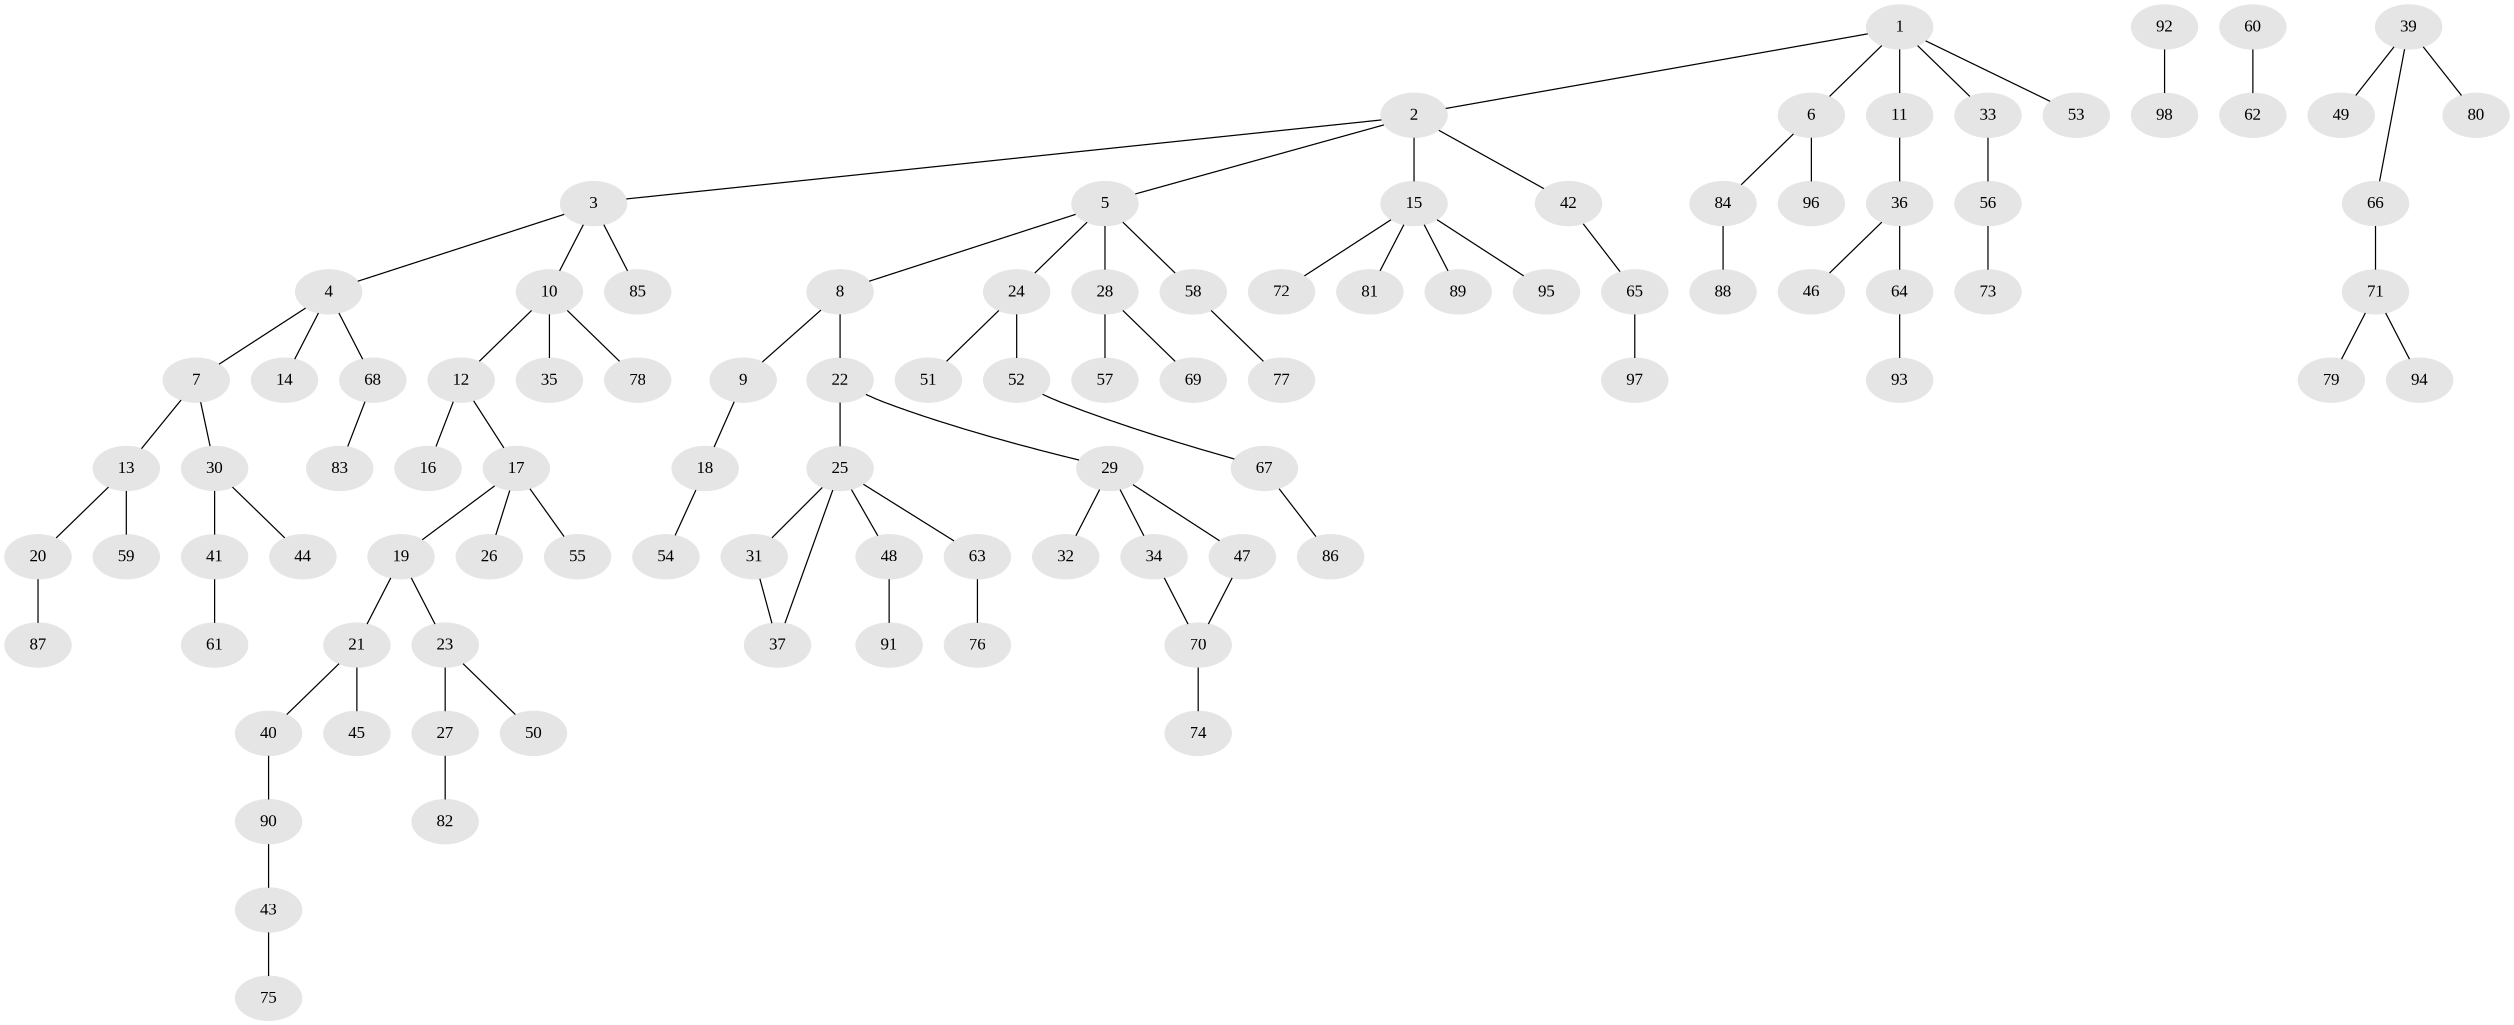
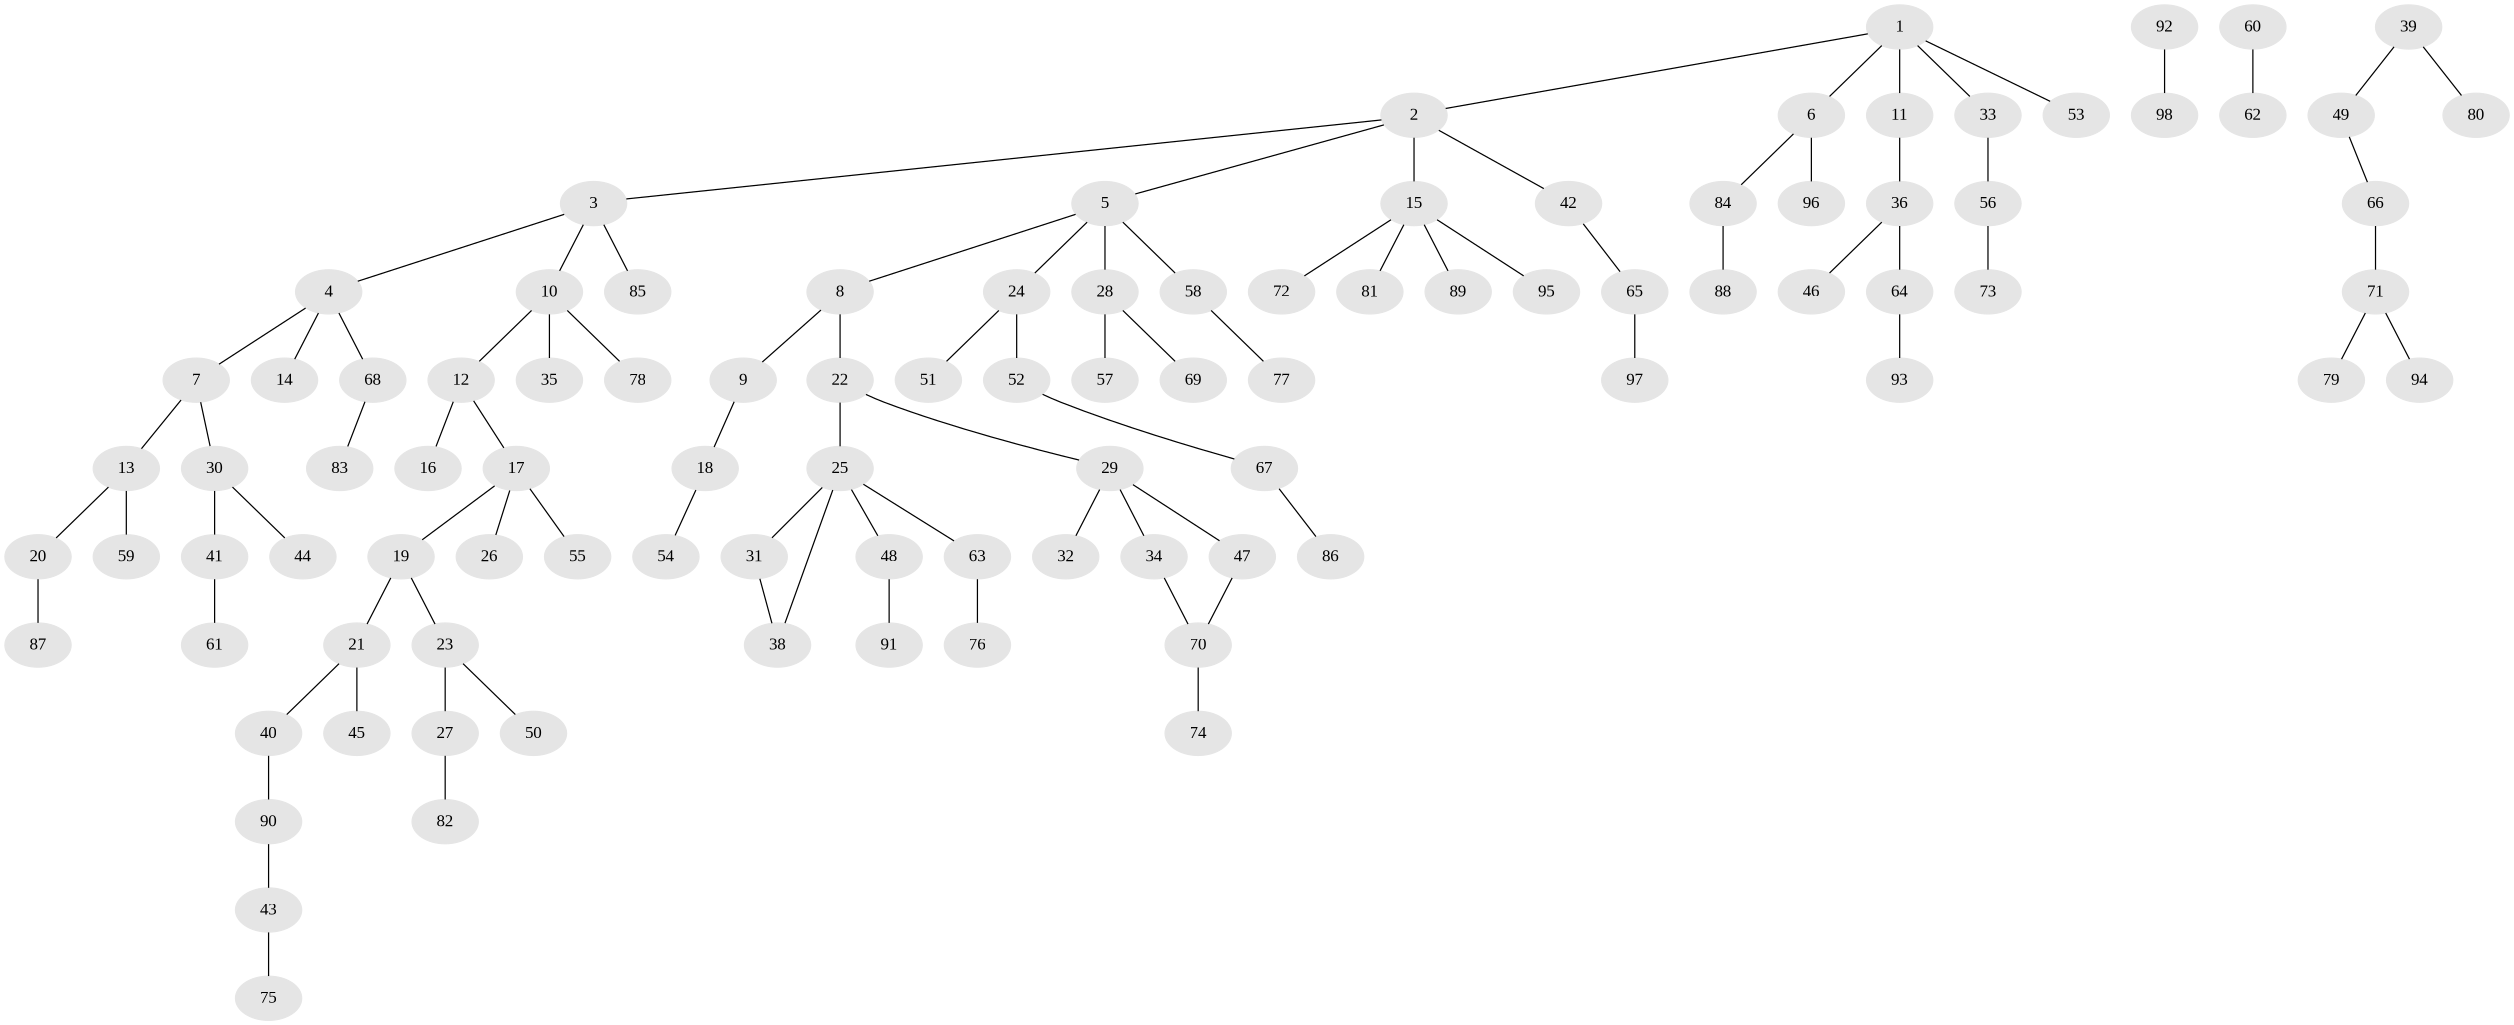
edge "39" -- "66": now "49" -- "66"
node "37": label "37" -> "38"
